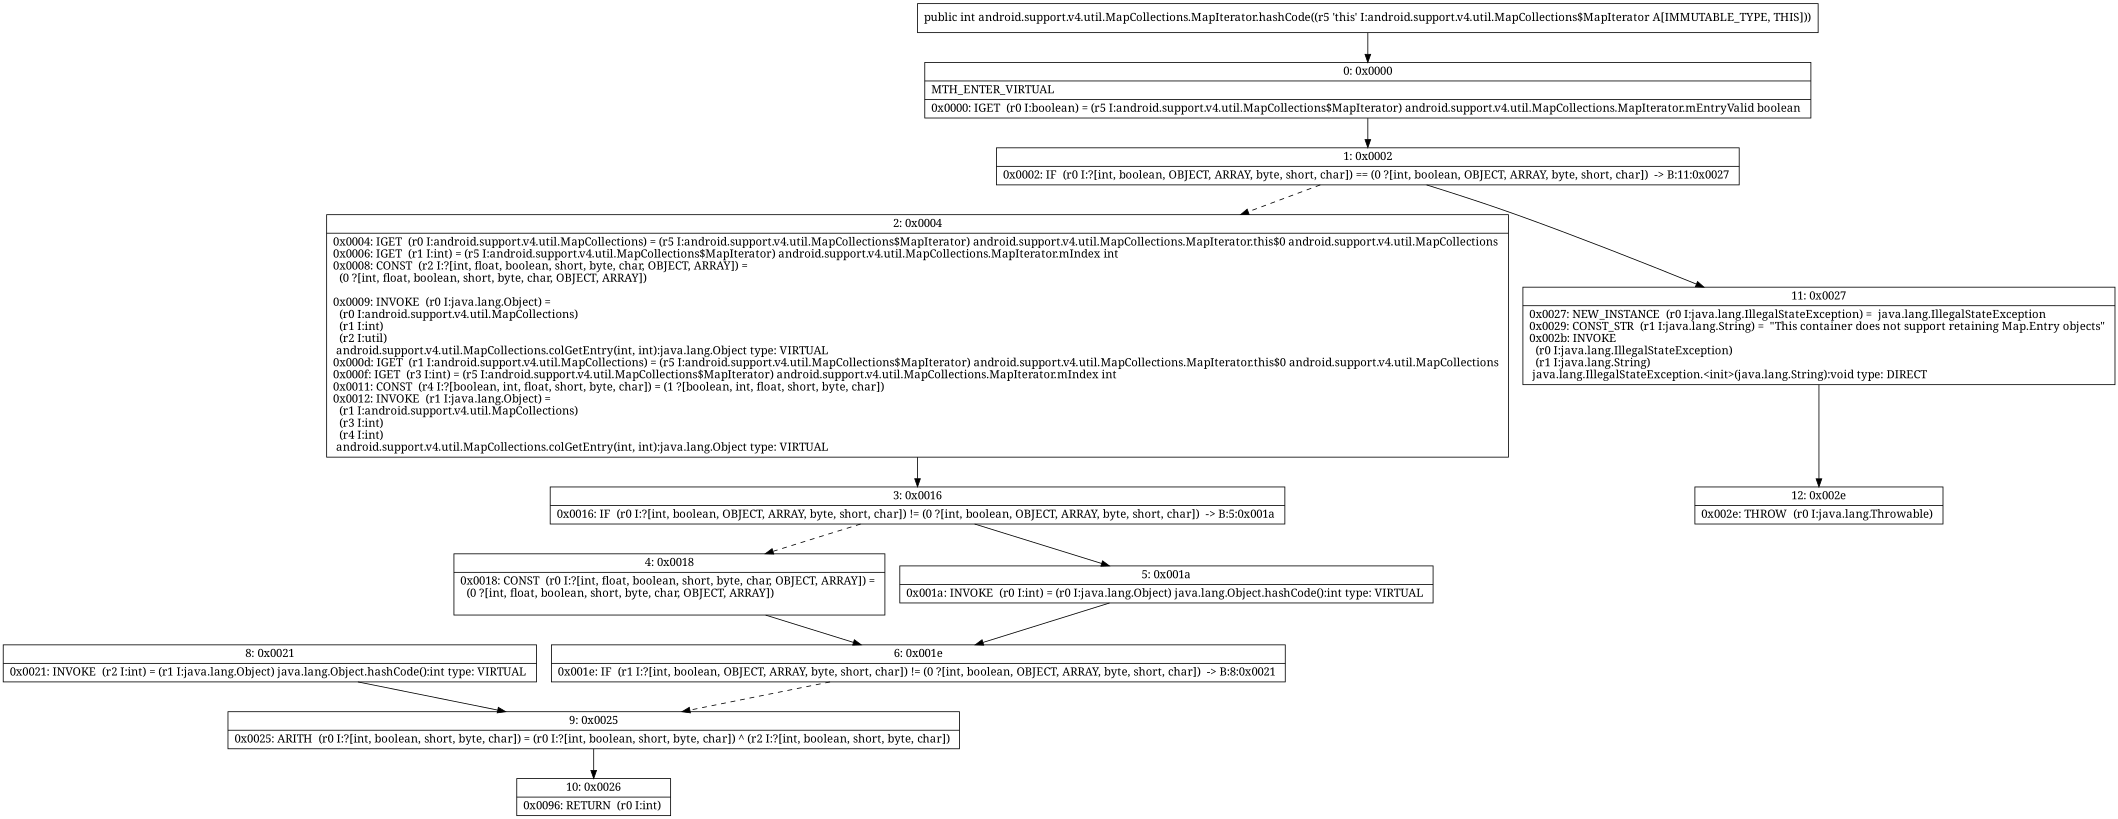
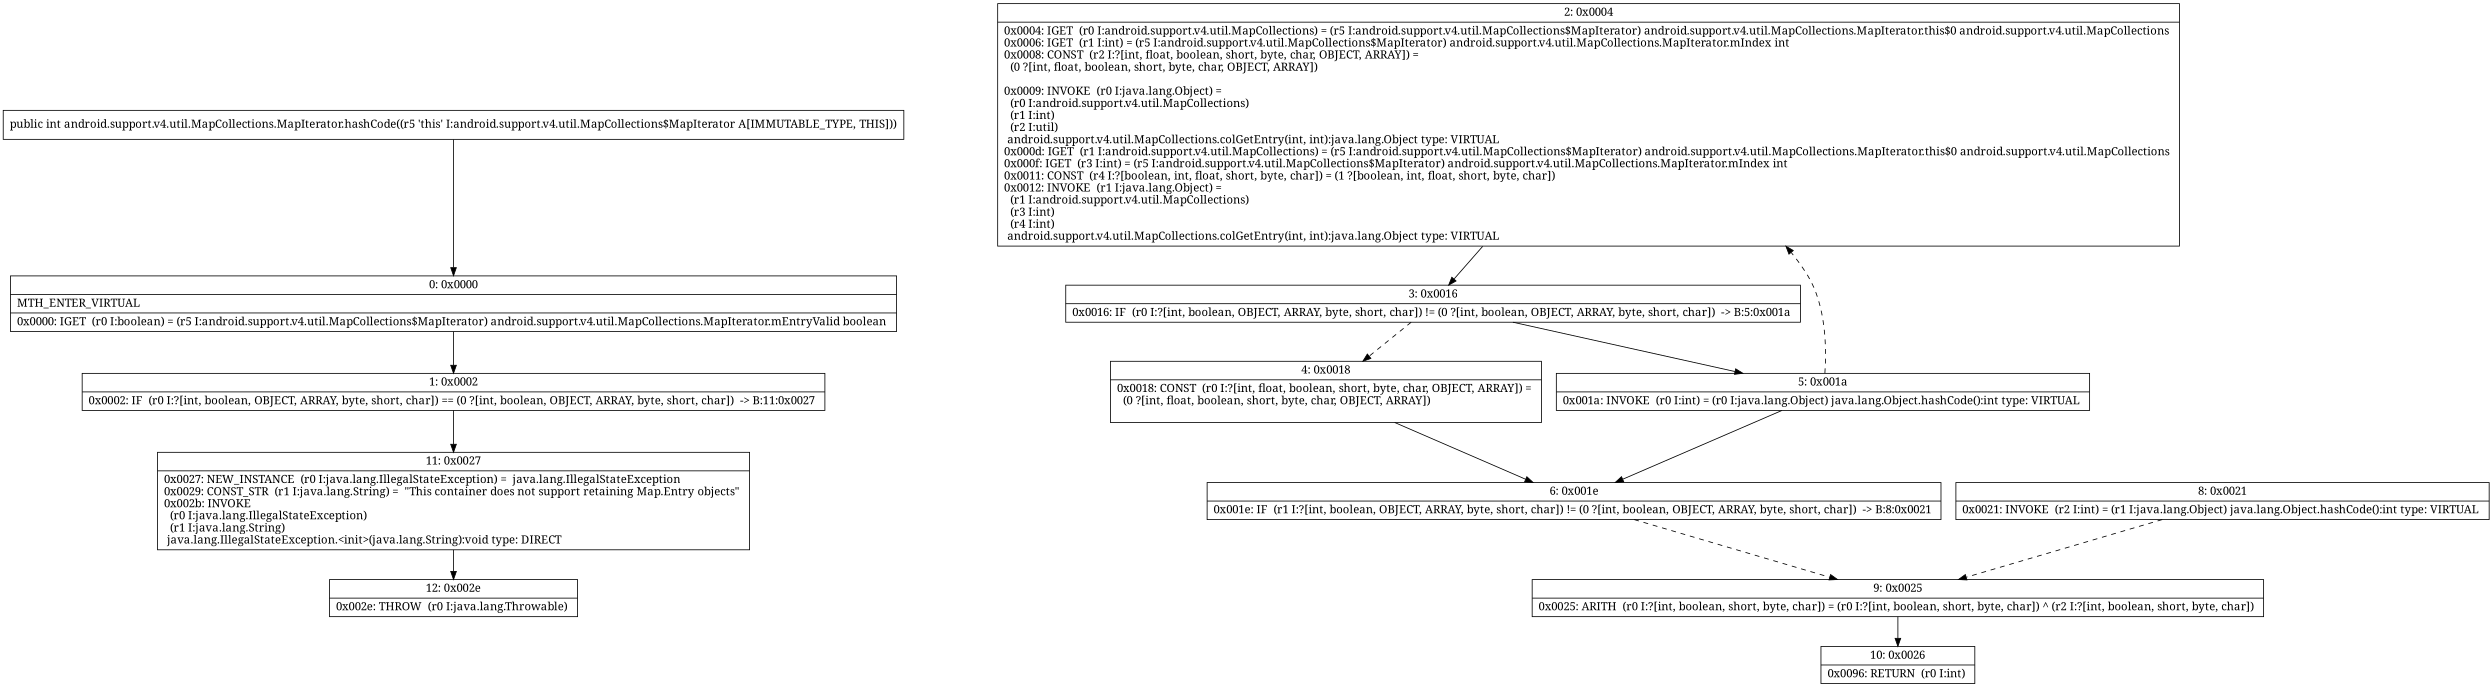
edge "1: 0x0002" -> "2: 0x0004": now "5: 0x001a" -> "2: 0x0004"
edge "8: 0x0021" -> "9: 0x0025": style solid -> dashed
